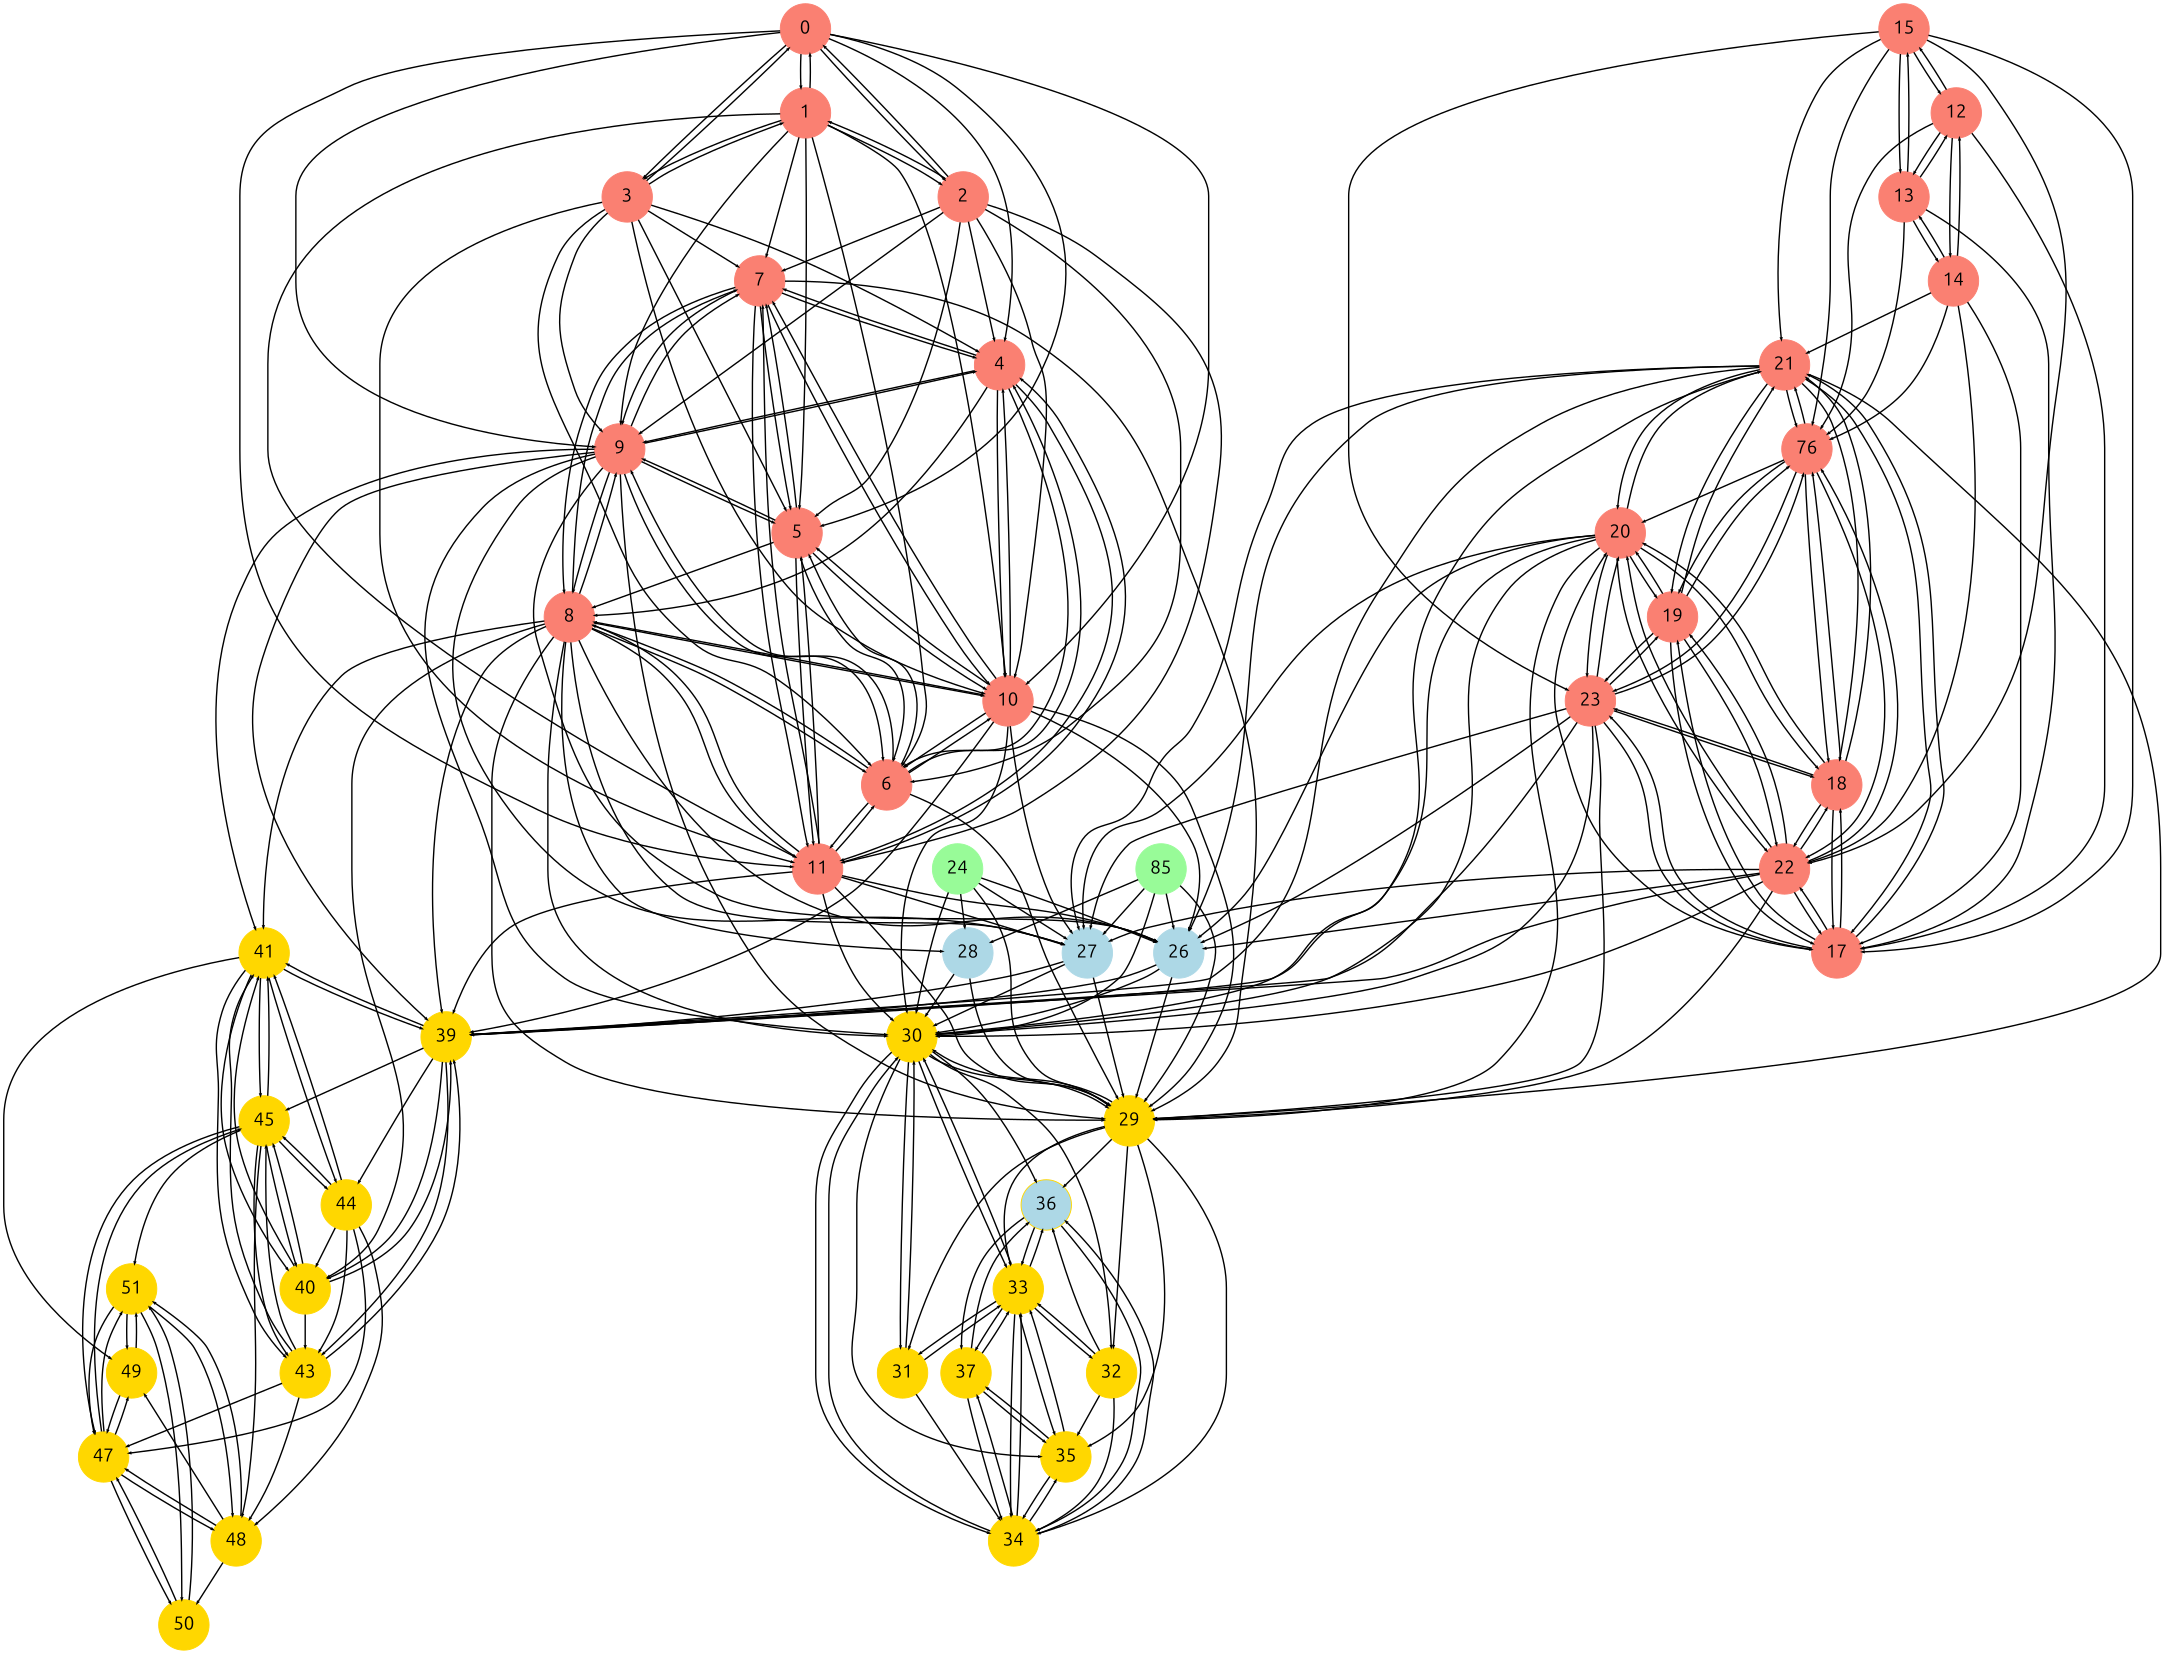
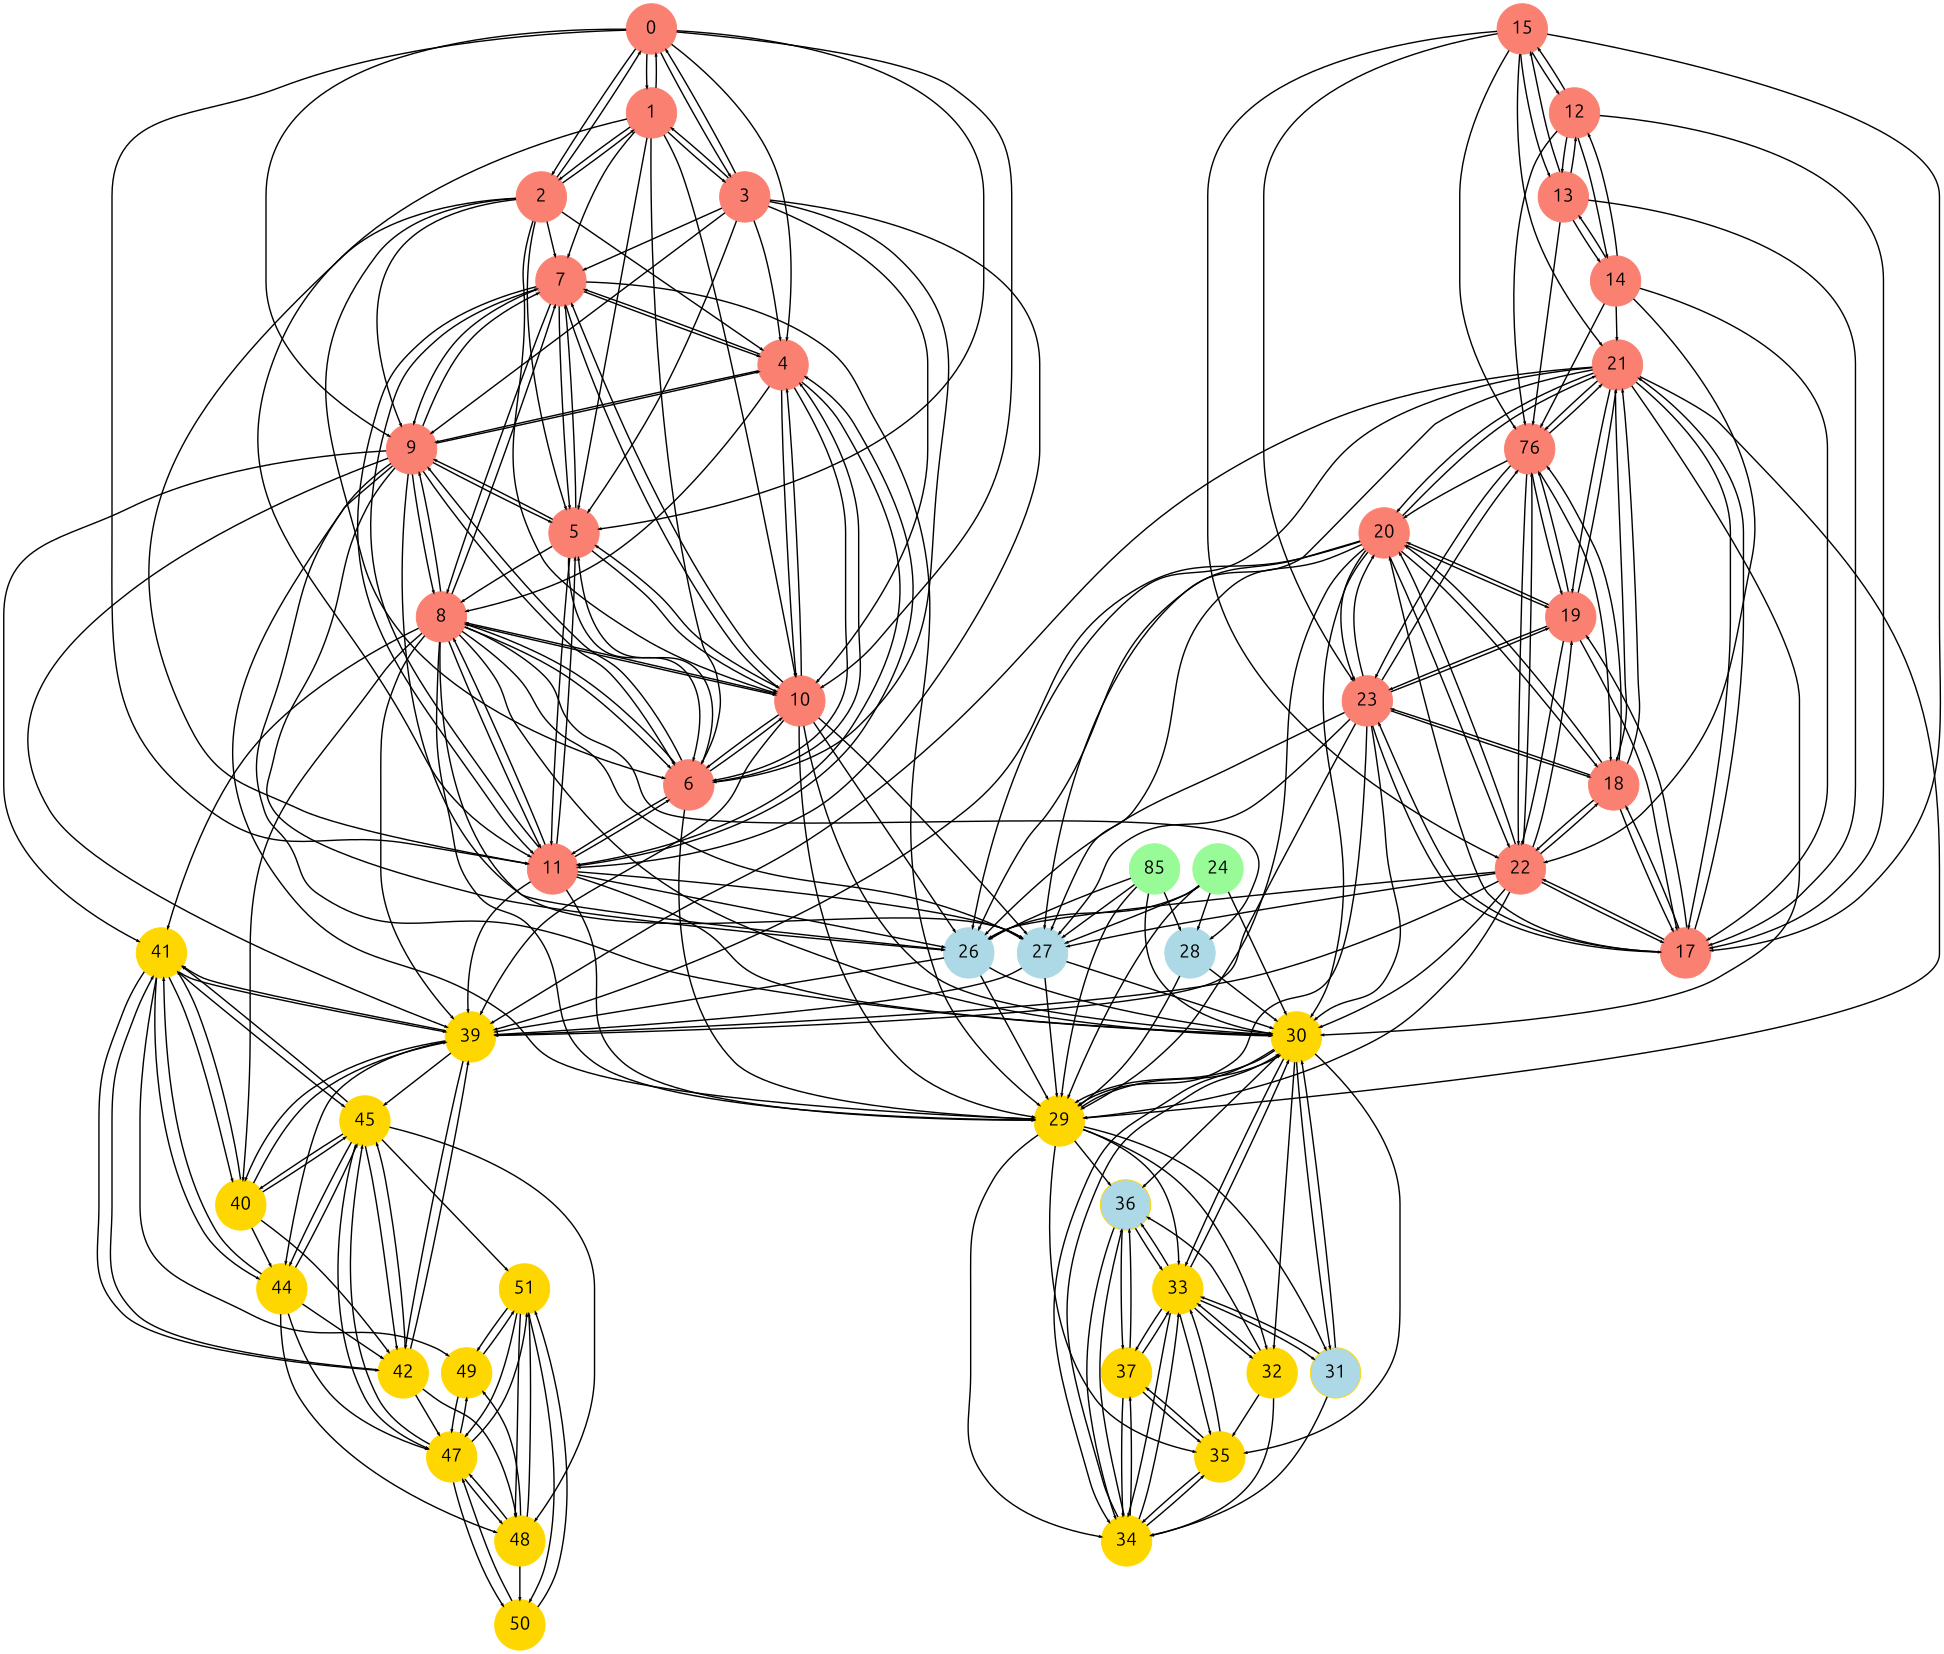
edge "1" -> "9": removed
edge "44" -> "40": reversed
node "43": label "43" -> "42"
node "31": fillcolor gold -> lightblue
